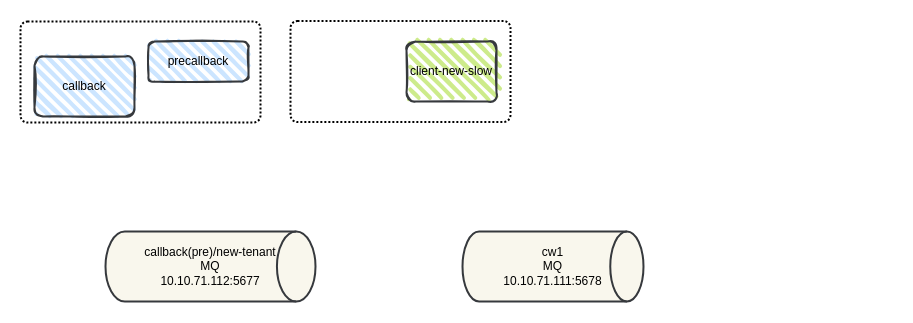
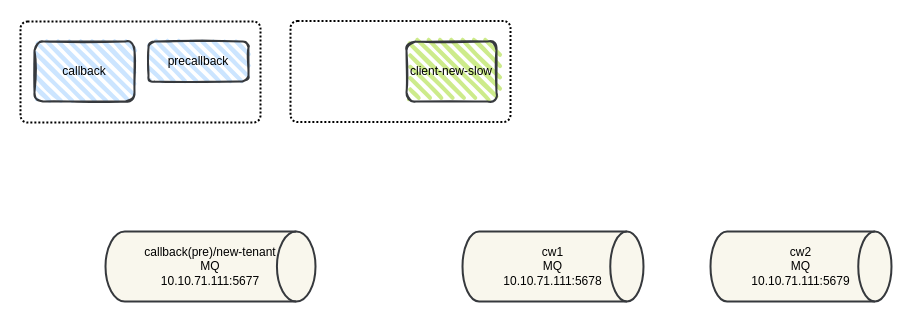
node "callback": moved (85, 87) -> (85, 72)
node "callback(pre)/new-tenant MQ 10.10.71.112:5677": label "callback(pre)/new-tenant MQ 10.10.71.112:5677" -> "callback(pre)/new-tenant MQ 10.10.71.111:5677"
node "cw2 MQ 10.10.71.111:5679": added
